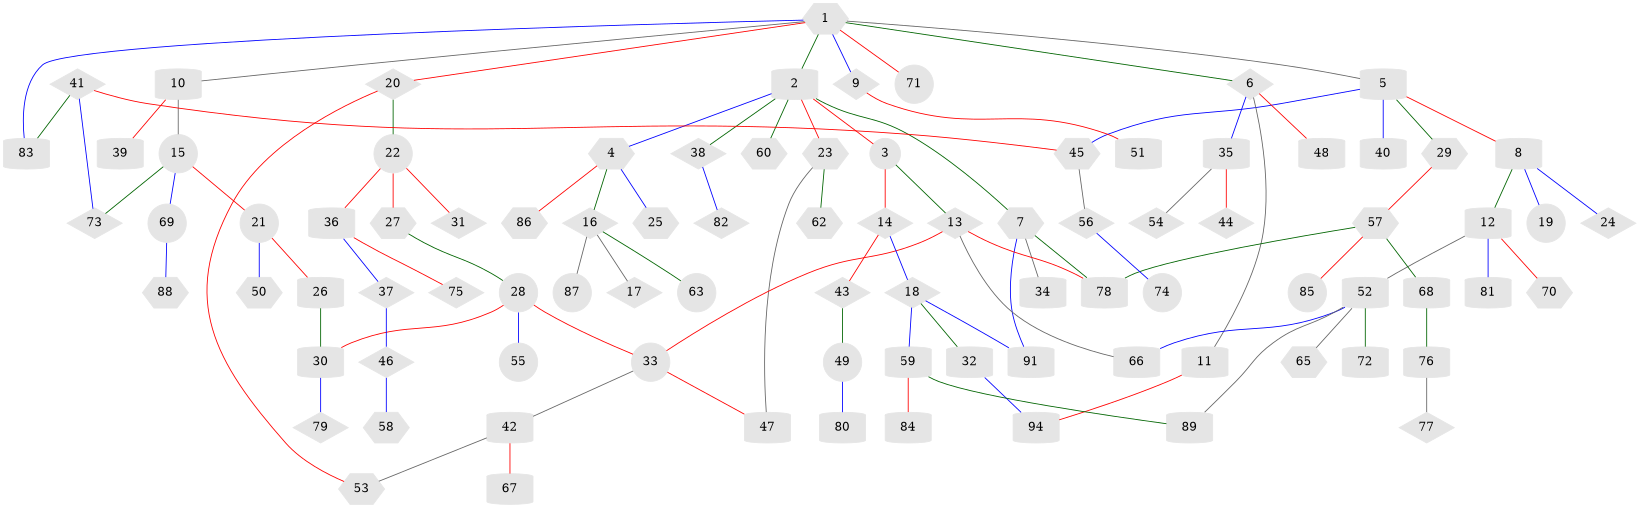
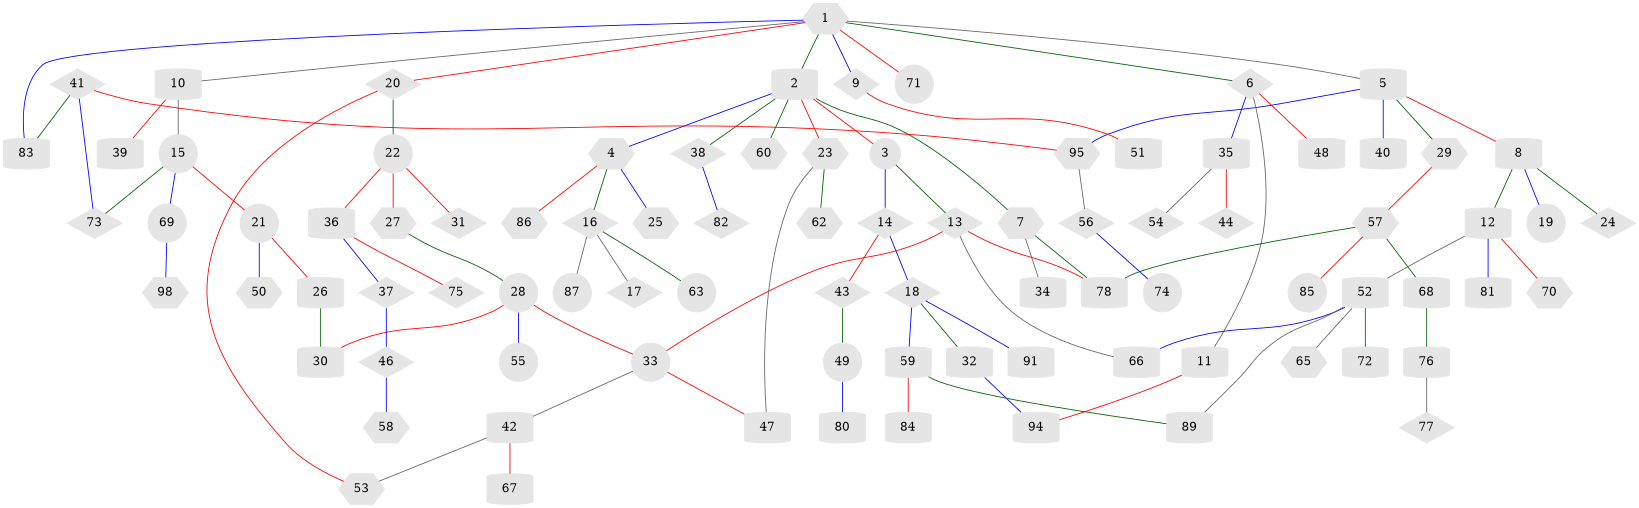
node "45": label "45" -> "95"
edge "3" -- "14": color red -> blue
edge "8" -- "24": color blue -> darkgreen
node "88": label "88" -> "98"
edge "7" -- "91": removed
node "79": removed
